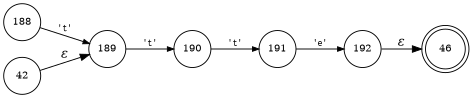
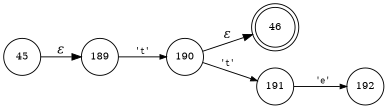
node "188": removed
edge "192" -> "46": now "190" -> "46"
node "42": label "42" -> "45"
